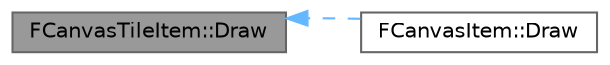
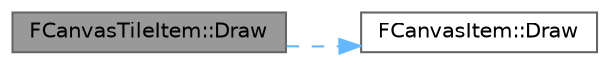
edge "FCanvasItem::Draw" -> "FCanvasTileItem::Draw": reversed
